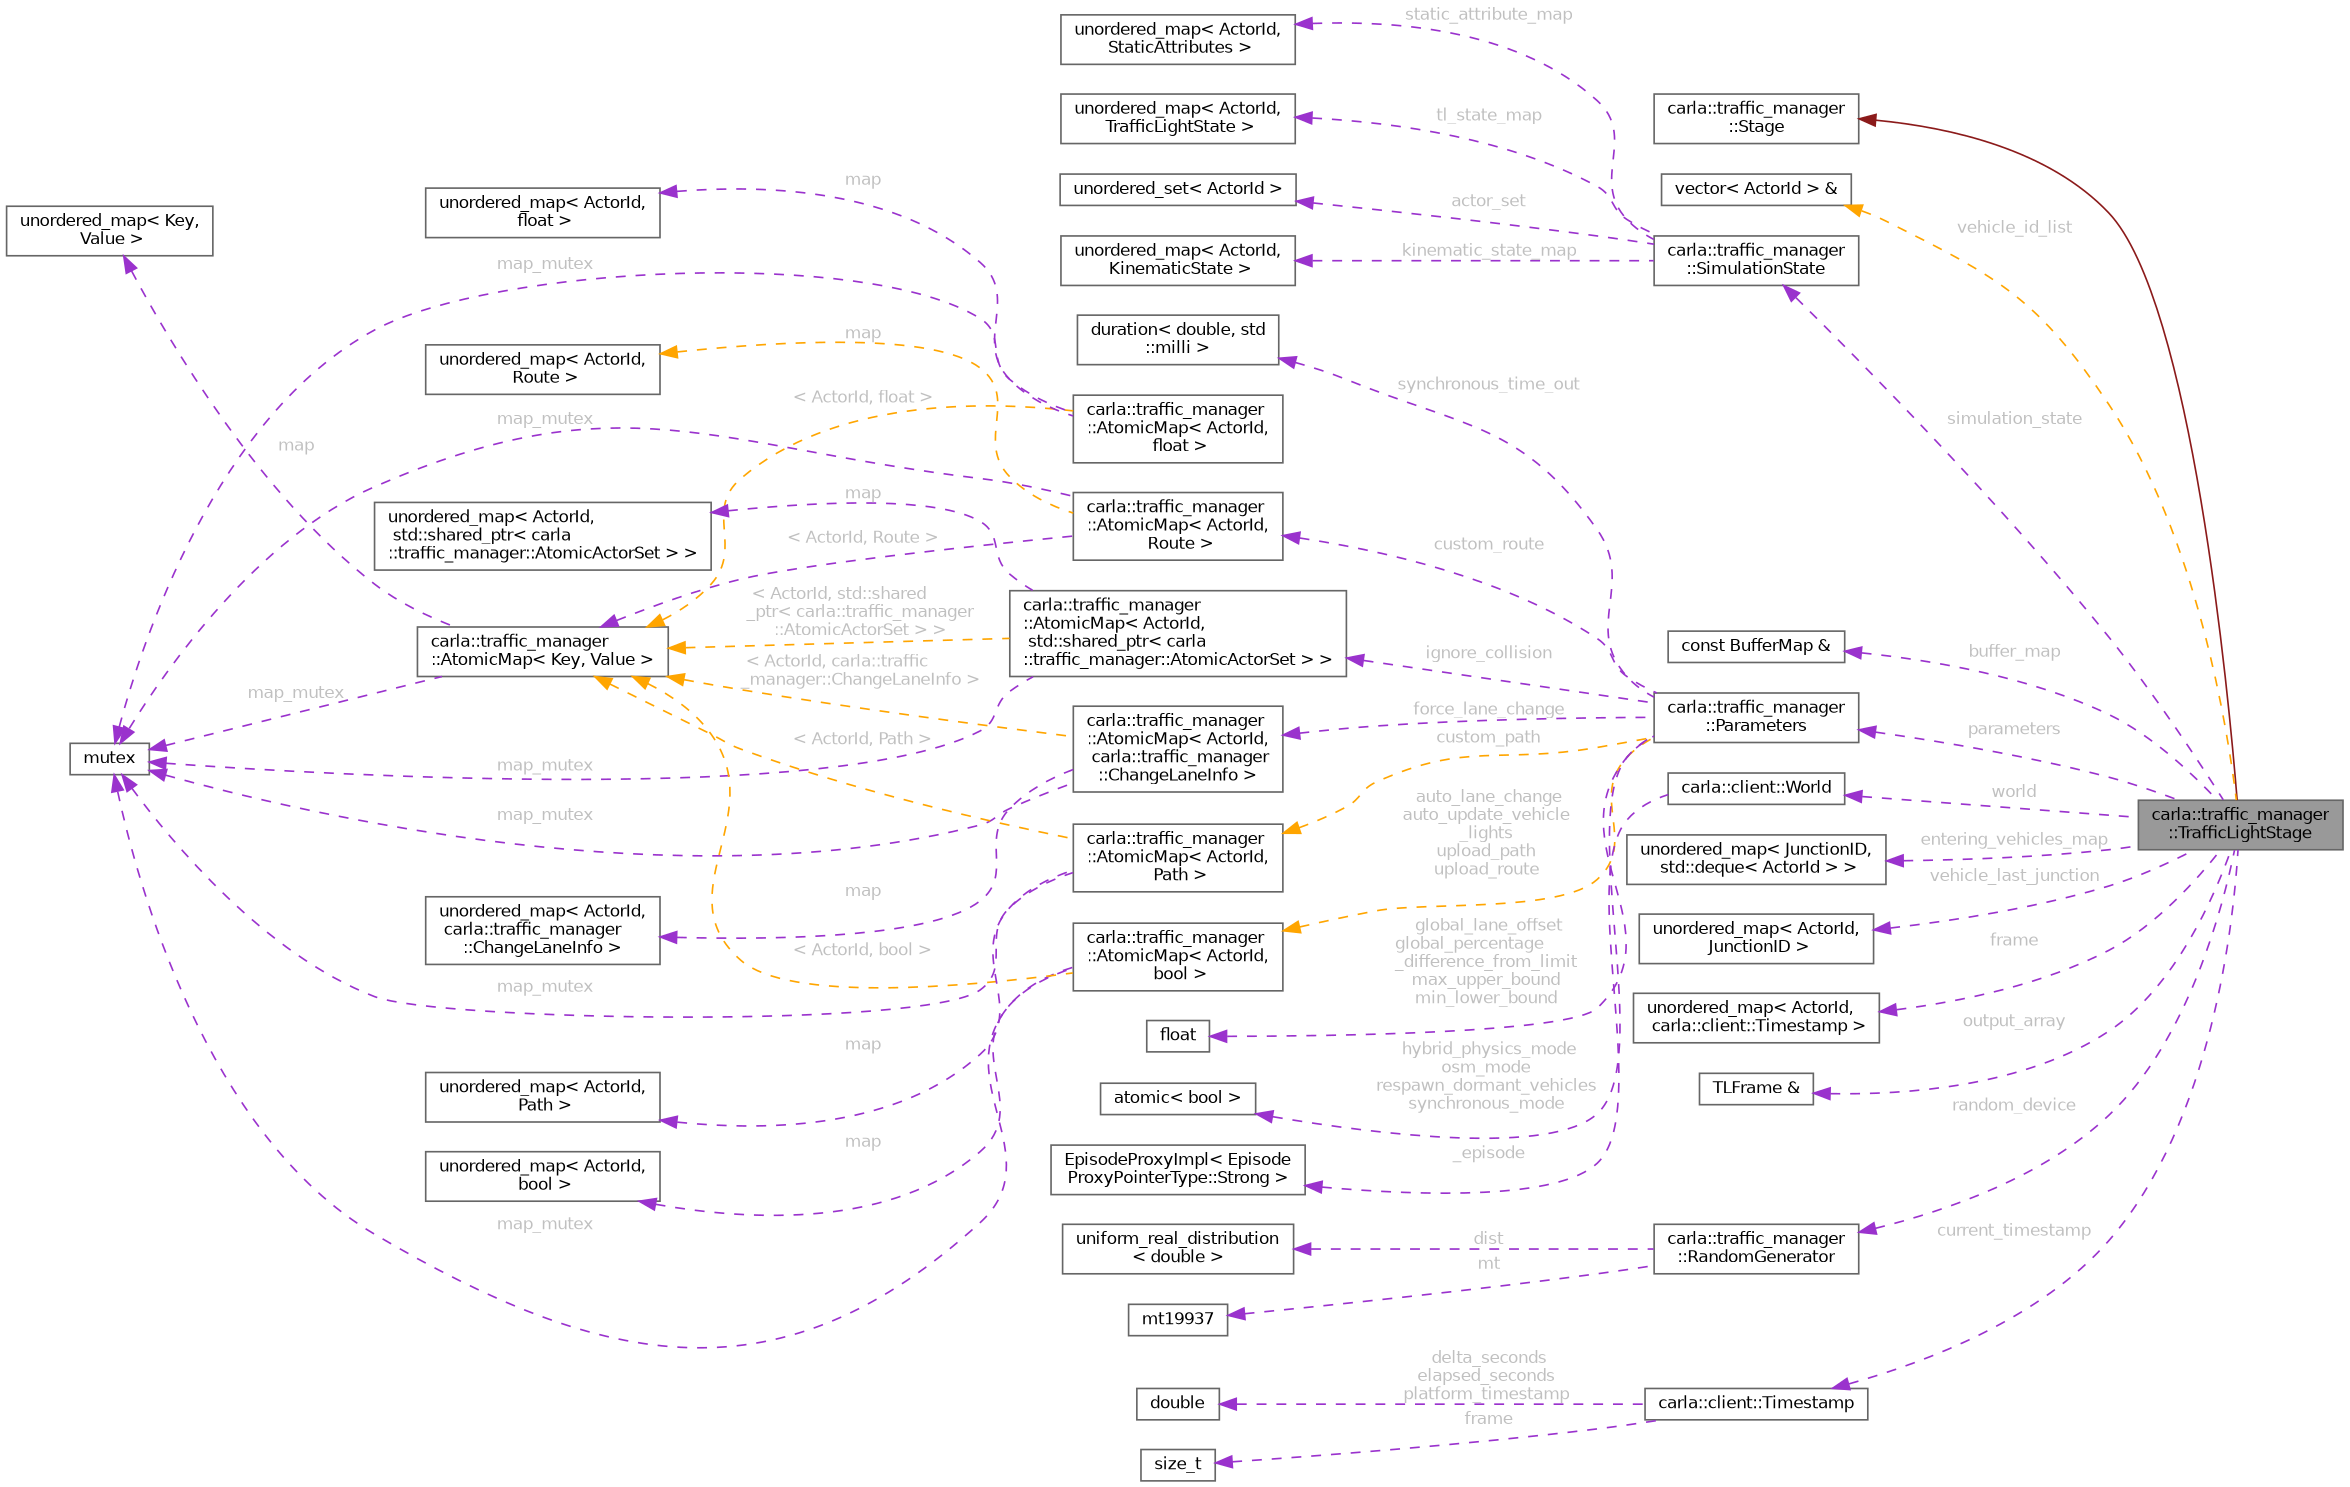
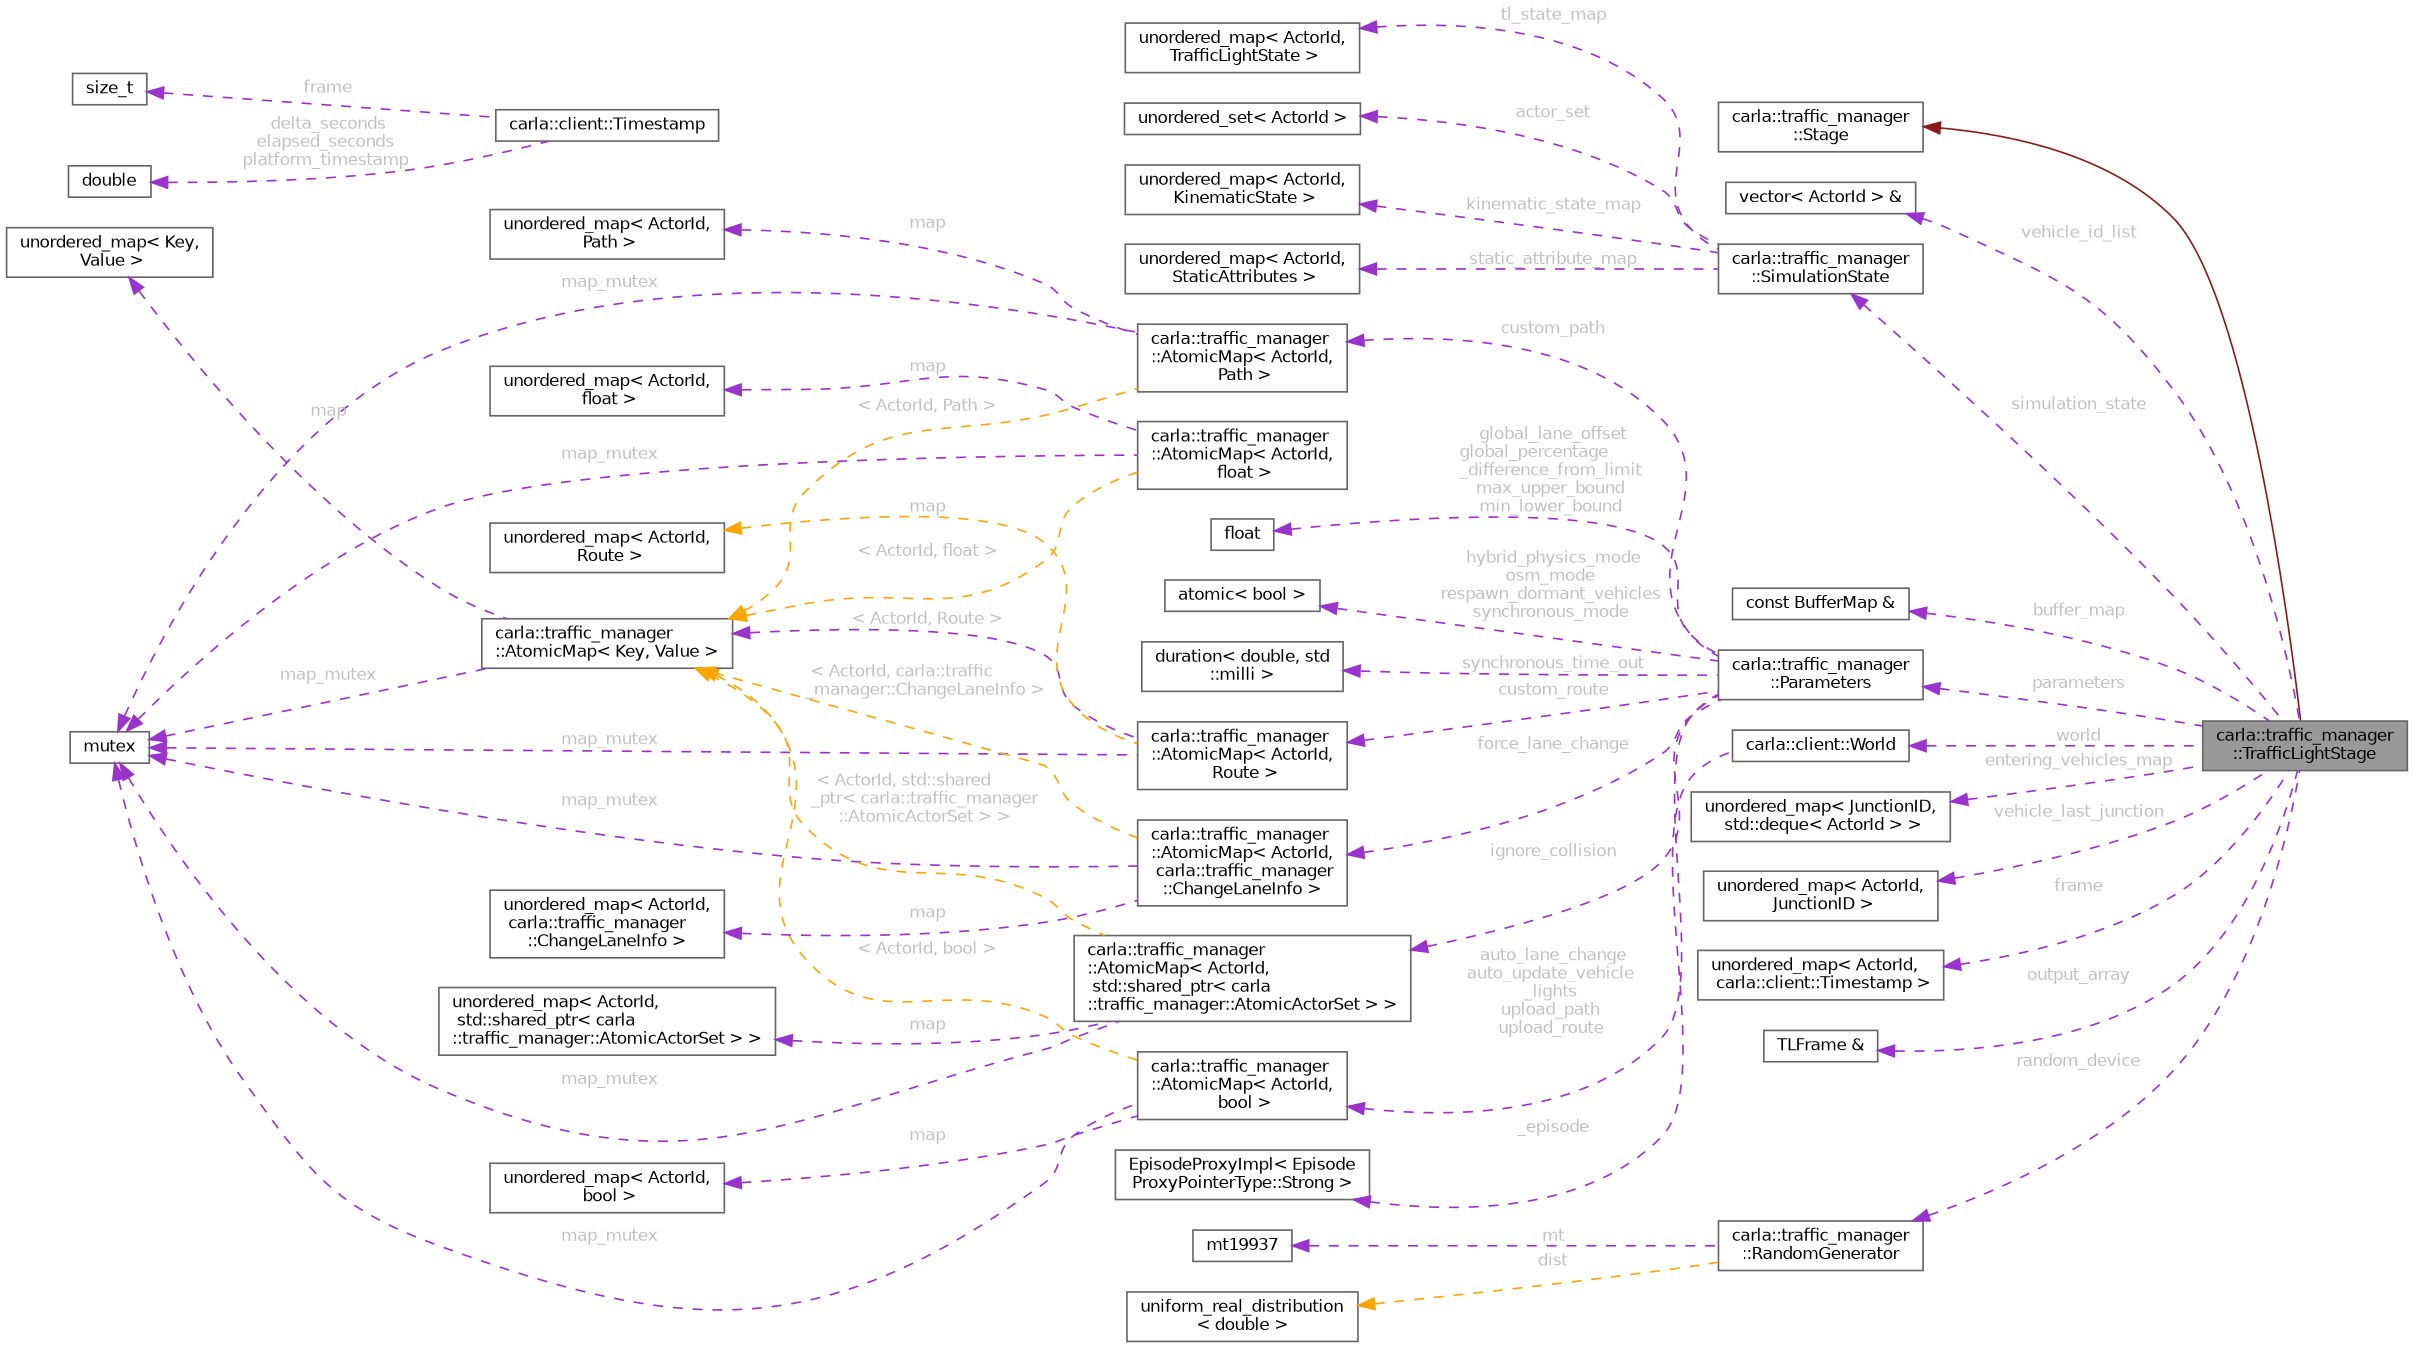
edge "carla::traffic_manager ::TrafficLightStage" -> "vector< ActorId > &": color orange -> darkorchid3
edge "carla::traffic_manager ::Parameters" -> "carla::traffic_manager ::AtomicMap< ActorId, Path >": color orange -> darkorchid3
edge "carla::traffic_manager ::Parameters" -> "carla::traffic_manager ::AtomicMap< ActorId, bool >": color orange -> darkorchid3
edge "carla::traffic_manager ::TrafficLightStage" -> "carla::client::Timestamp": removed, label "current_timestamp"
edge "carla::traffic_manager ::RandomGenerator" -> "uniform_real_distribution < double >": color darkorchid3 -> orange
